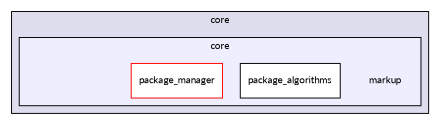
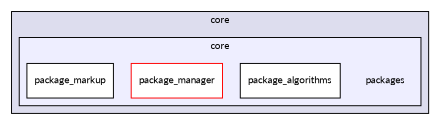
node "package_markup": added
node "markup": label "markup" -> "packages"
